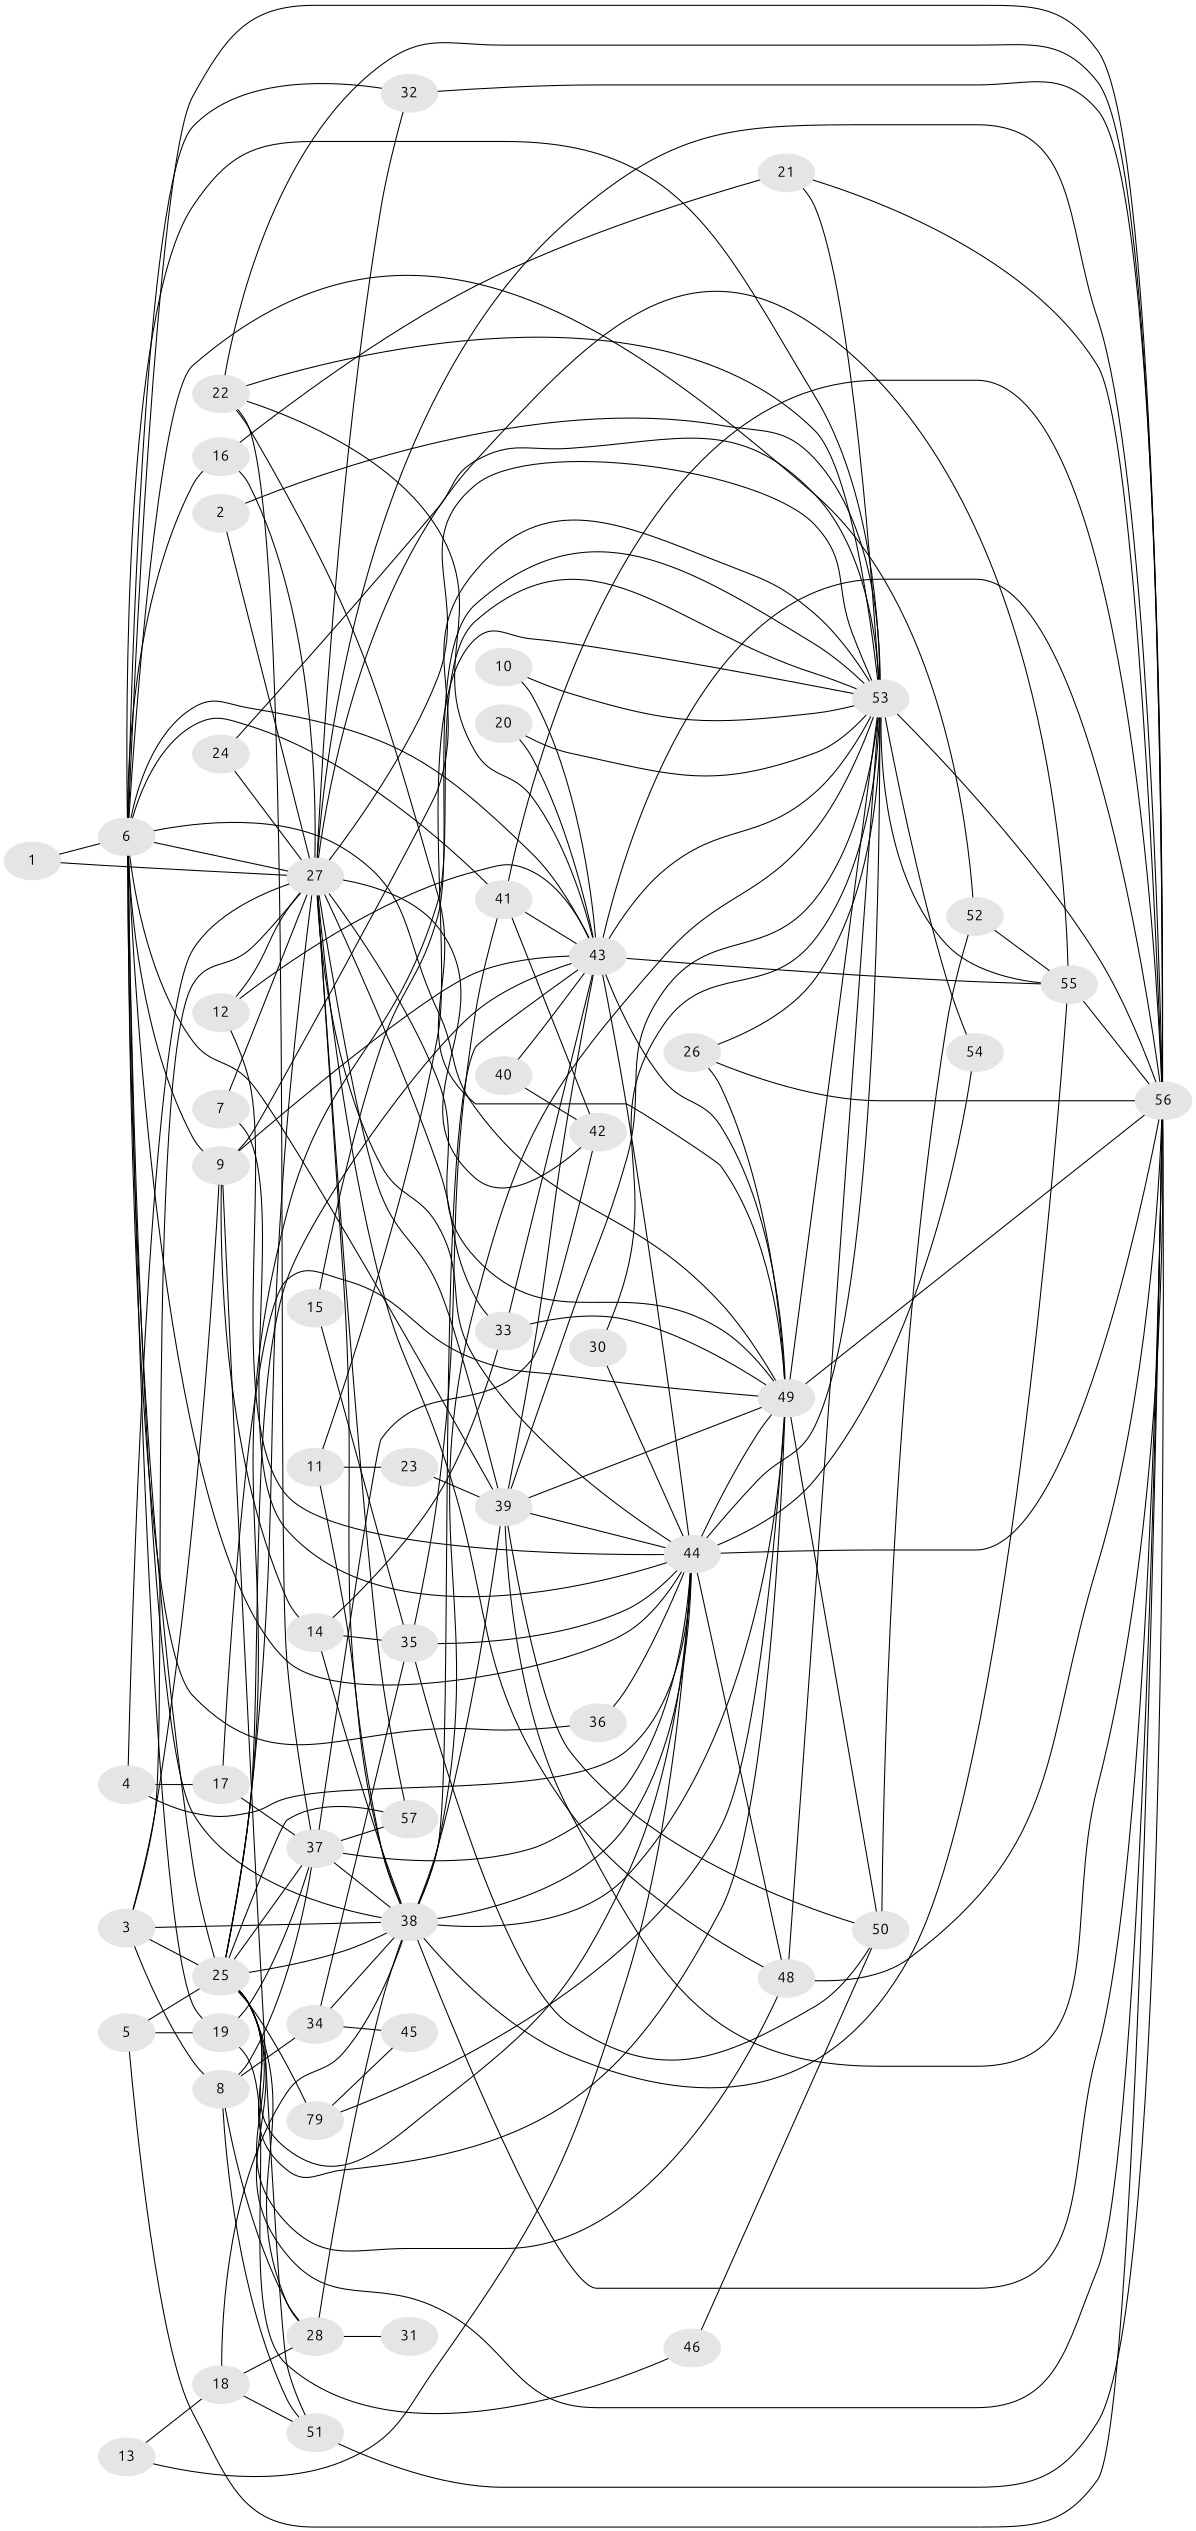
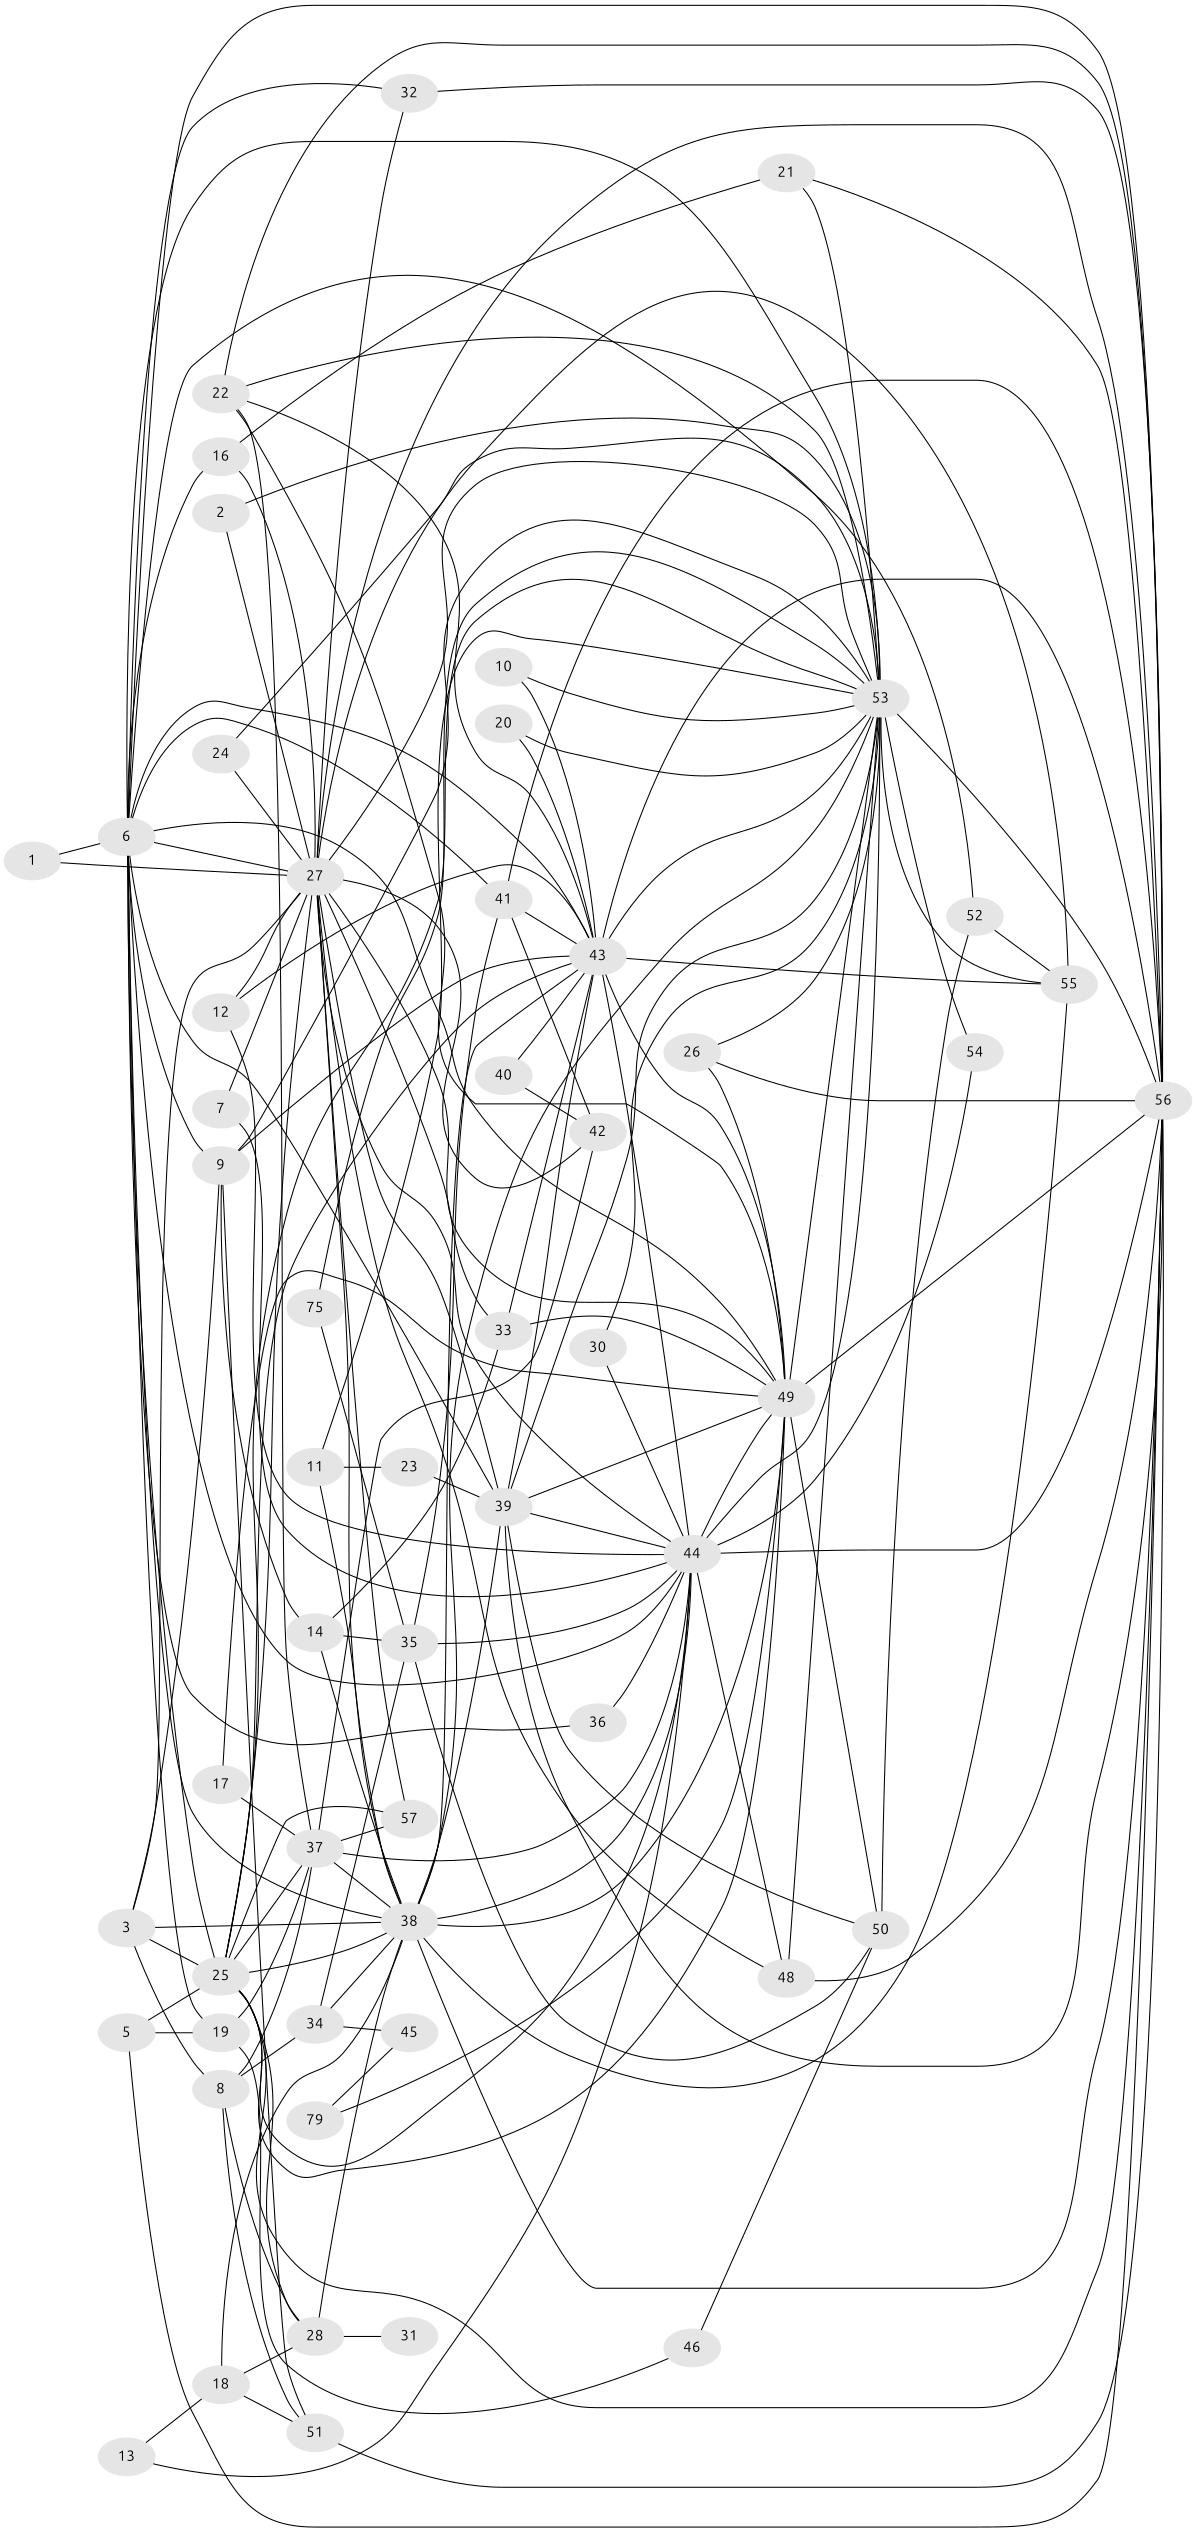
edge "55" -- "56": removed
node "15": label "15" -> "75"
node "4": removed
edge "25" -- "79": removed
edge "25" -- "48": removed
